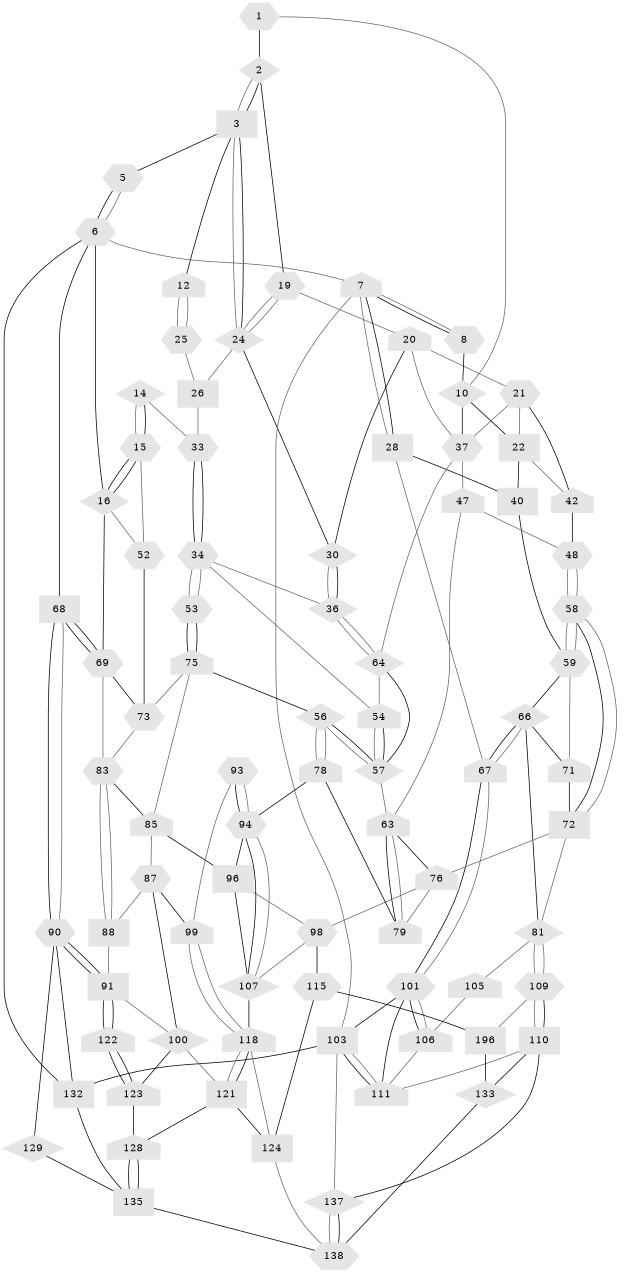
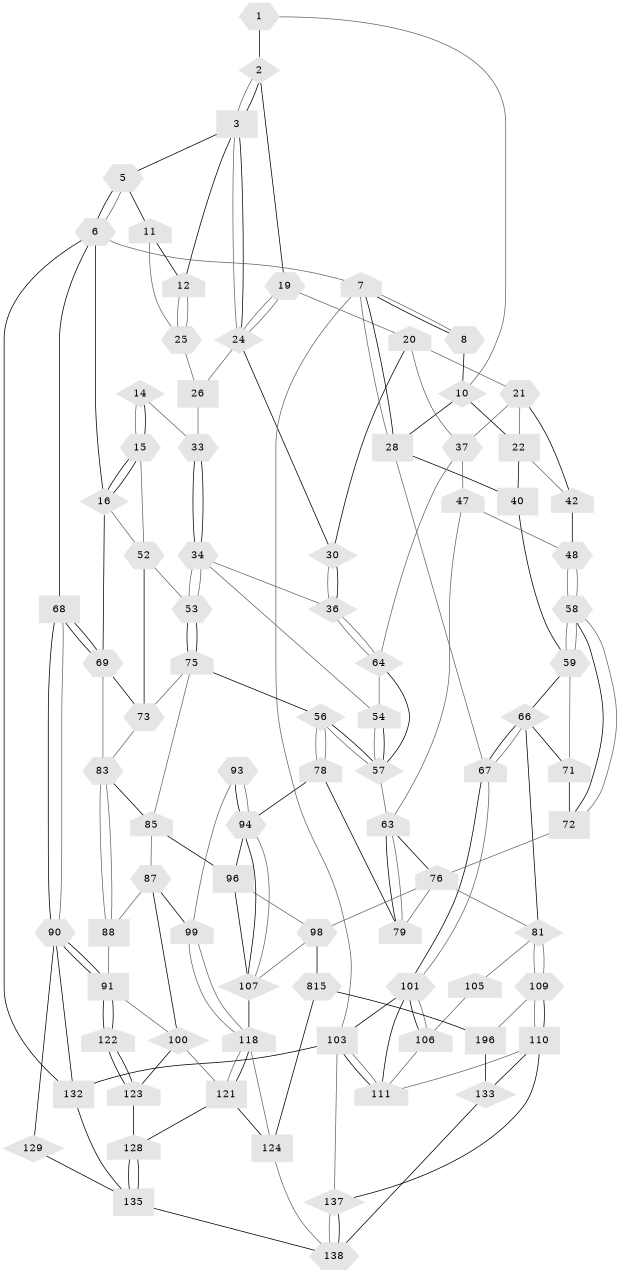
node "11": added
edge "10" -- "37": now "10" -- "28"
edge "52" -- "53": added
edge "72" -- "81": now "76" -- "81"
node "115": label "115" -> "815"
